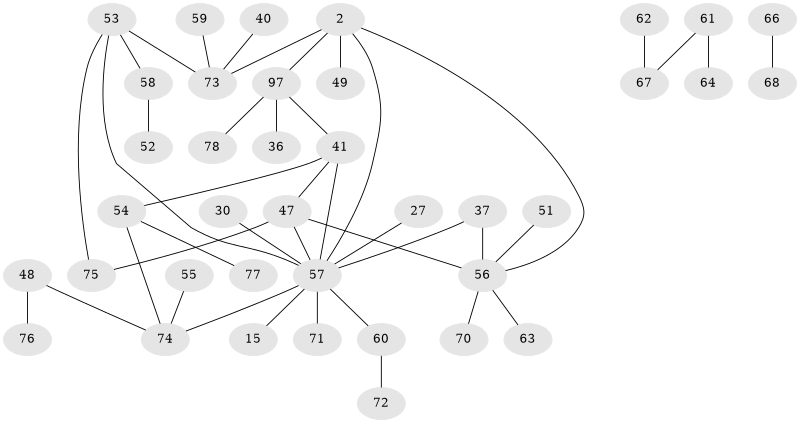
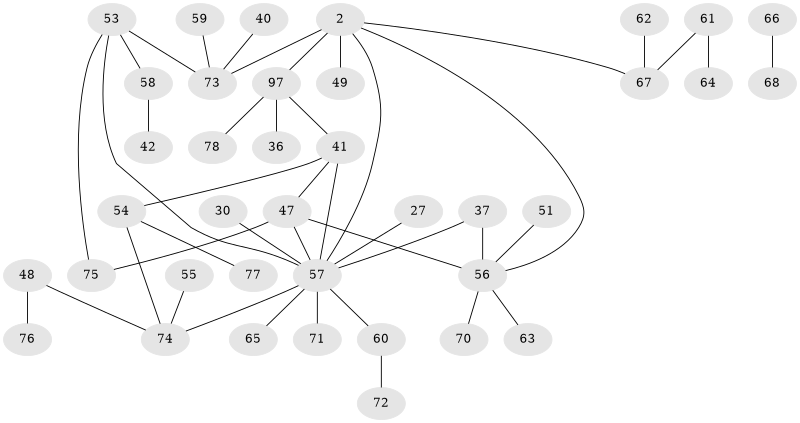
edge "2" -- "67": added
node "52": label "52" -> "42"
node "15": label "15" -> "65"
